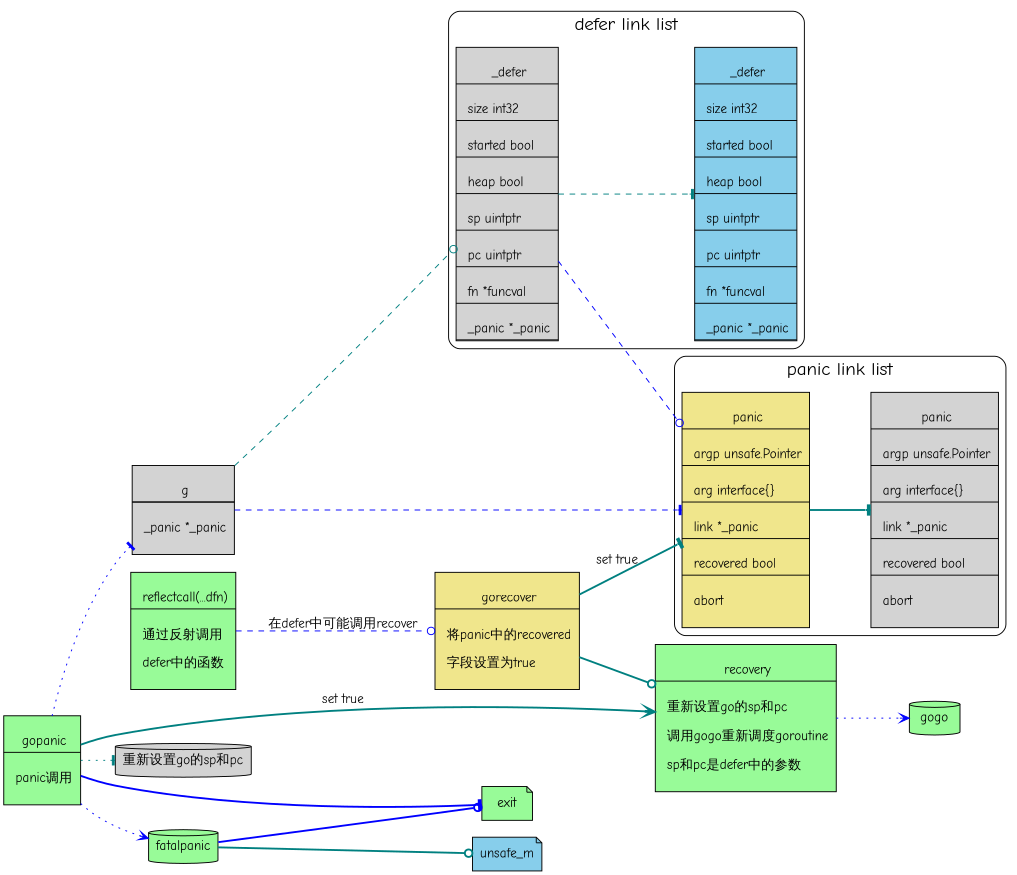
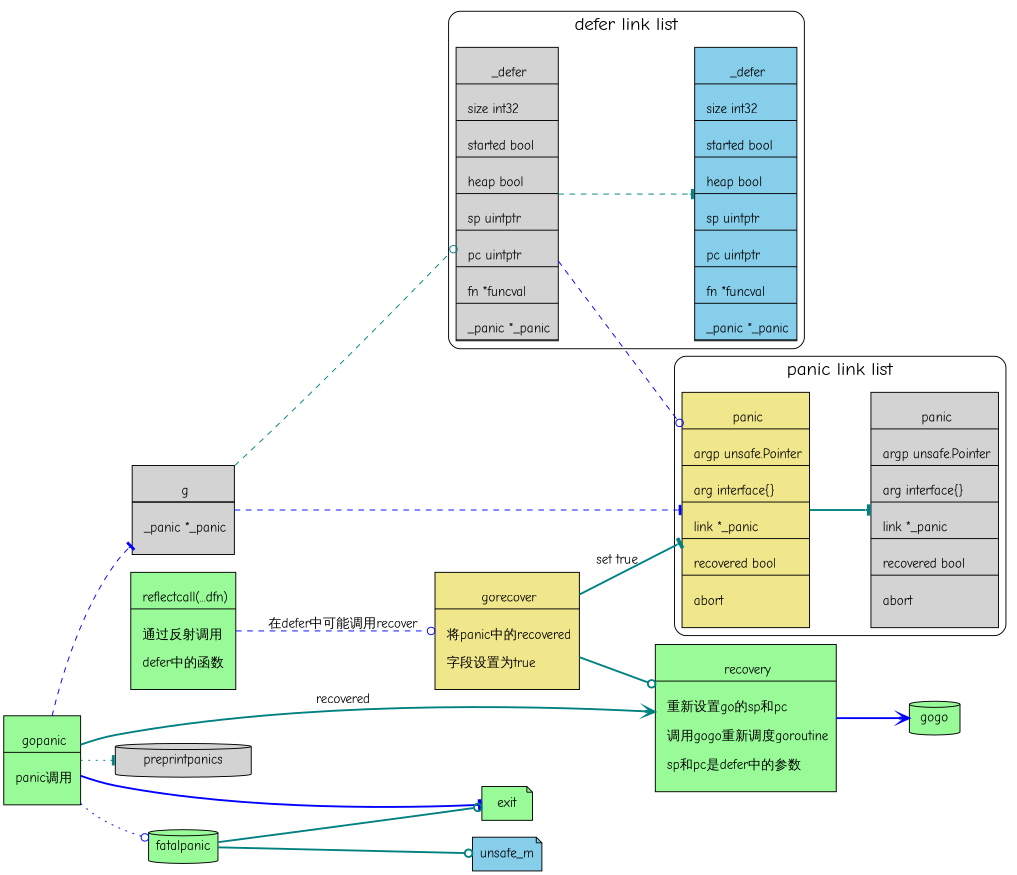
edge "gopanic" -> "g": style dotted -> dashed
edge "gopanic" -> "recovery": label "set true" -> "recovered"
edge "recovery" -> "gogo": style dotted -> bold
node "重新设置go的sp和pc": label "重新设置go的sp和pc" -> "preprintpanics"
edge "gopanic" -> "fatalpanic": arrowhead vee -> odot
edge "fatalpanic" -> "exit": color blue -> teal
